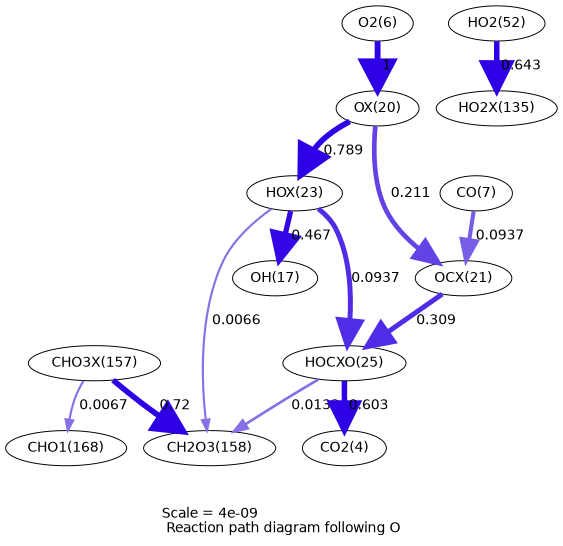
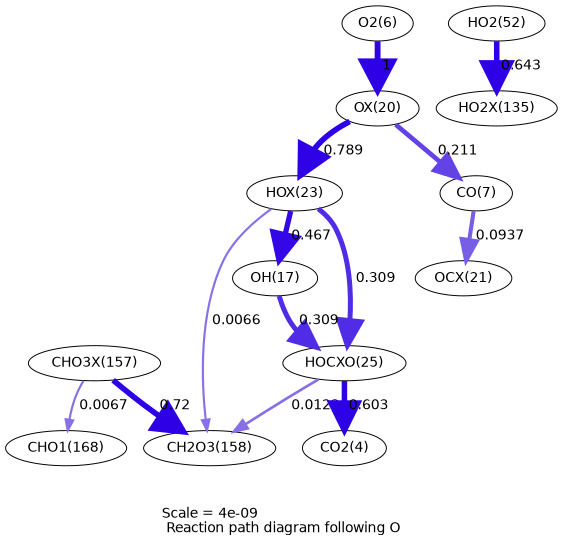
edge "OX(20)" -> "OCX(21)": now "OX(20)" -> "CO(7)"
edge "HOX(23)" -> "HOCXO(25)": label " 0.0937" -> " 0.309"
edge "OCX(21)" -> "HOCXO(25)": now "OH(17)" -> "HOCXO(25)"
edge "HOCXO(25)" -> "CH2O3(158)": label " 0.0132" -> " 0.0122"
